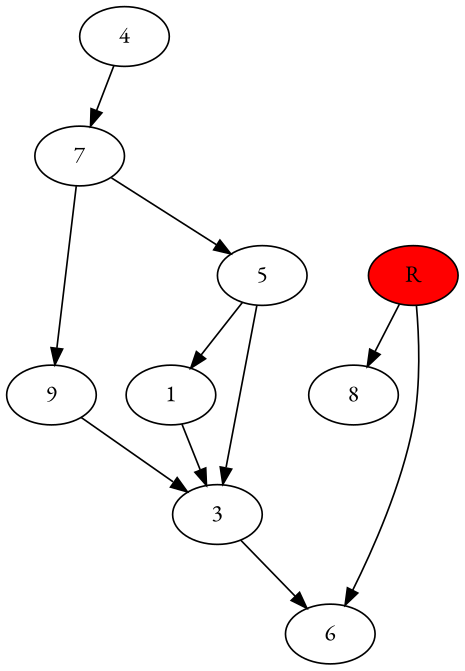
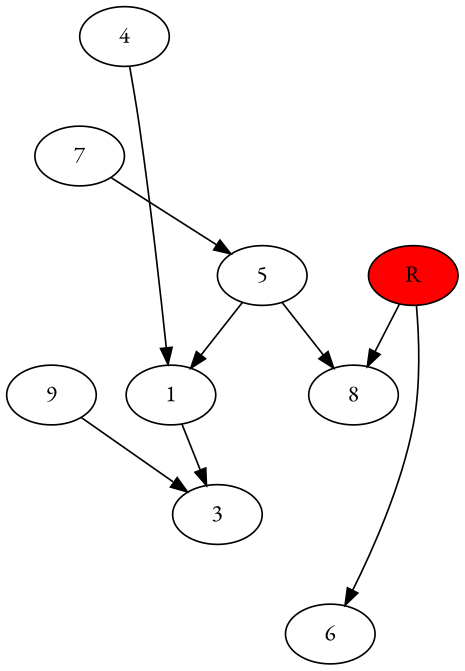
edge "4" -> "7": now "4" -> "1"
edge "7" -> "9": removed
edge "5" -> "3": now "5" -> "8"
edge "3" -> "6": removed
